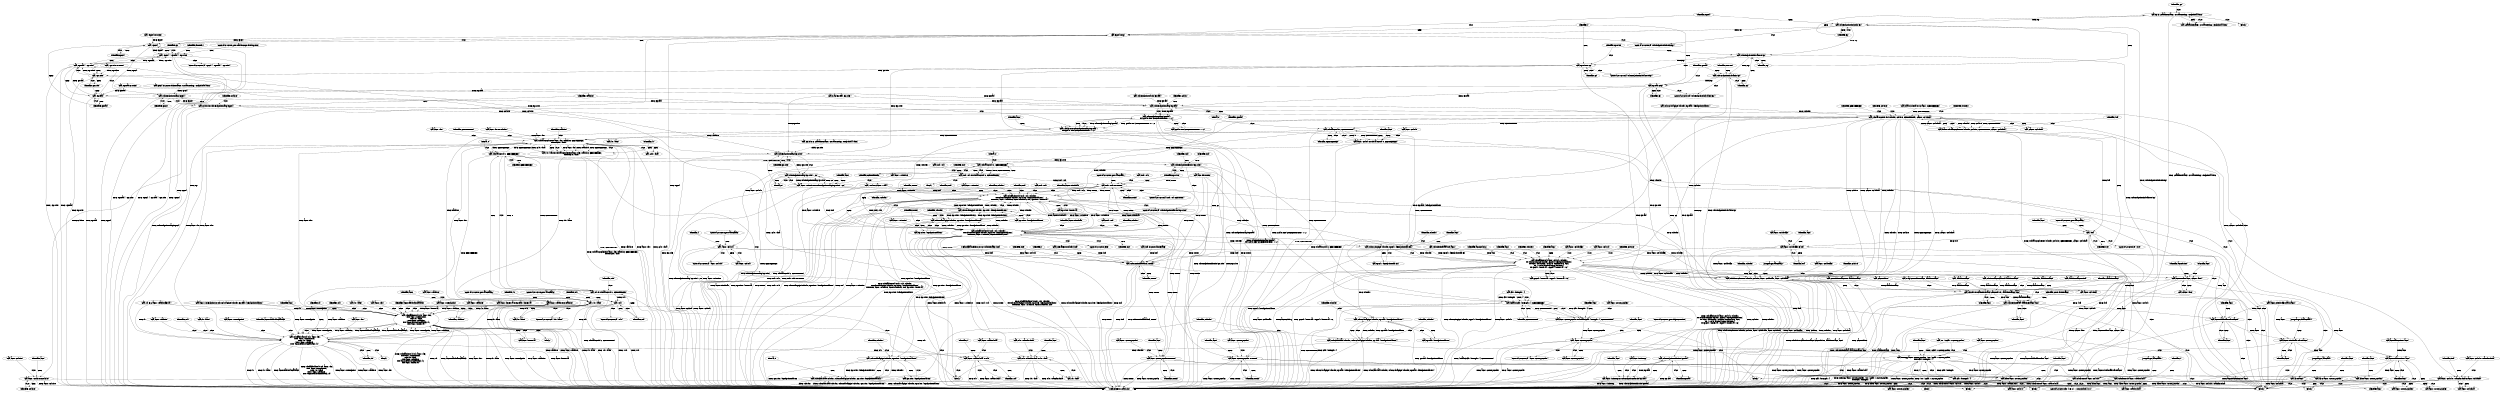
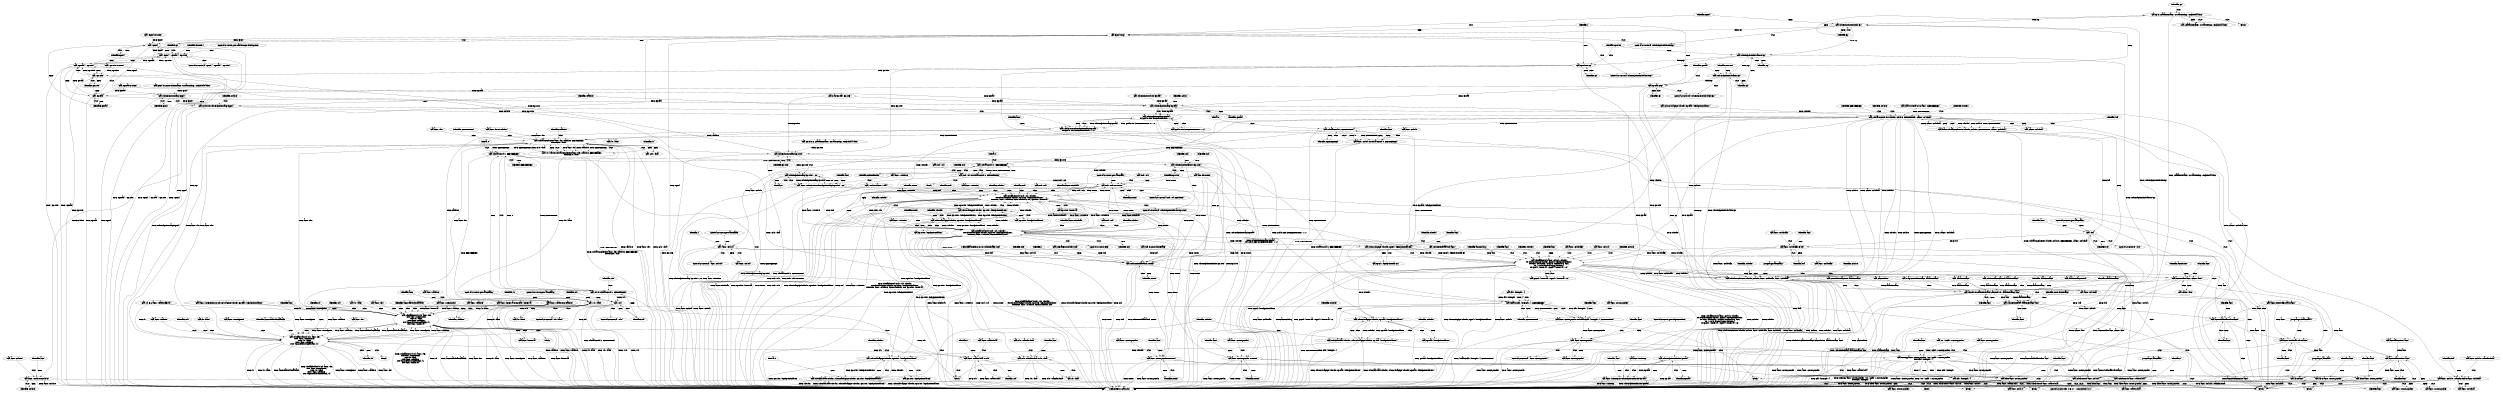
edge "(Call,!epctrl || !epread || !epwrite)" -> "(ControlStructure,if (!epctrl || !epread || !epwrite))": reversed
edge "(Call,epwrite = ep)" -> "(ControlStructure,if (usb_endpoint_is_bulk_out(ep)))": now "(Call,epctrl = ep)" -> "(ControlStructure,if (usb_endpoint_is_bulk_out(ep)))"
edge "(Call,!epwrite)" -> "(Call,usb_endpoint_maxp(epwrite))": label "DDG: ctrlsize" -> "DDG: epwrite"
